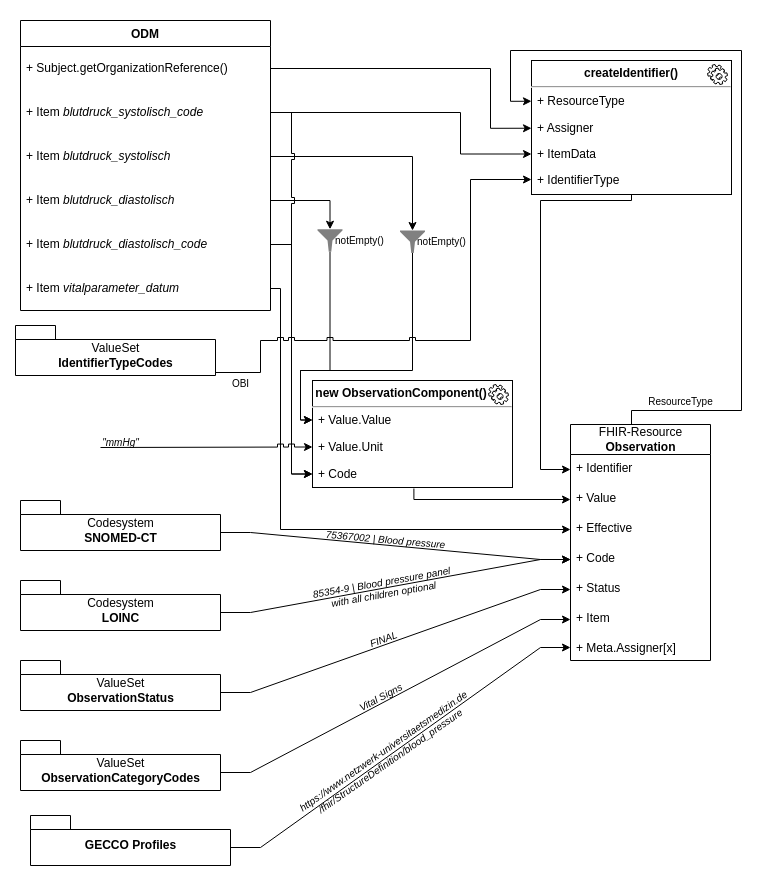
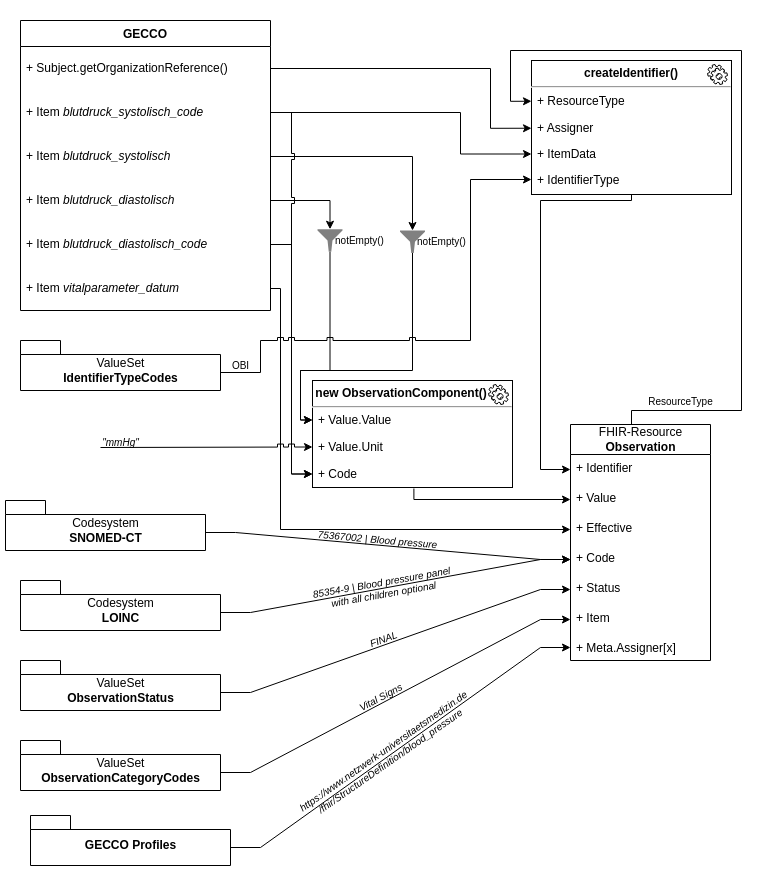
node "ODM": label "ODM" -> "GECCO"
node "ValueSet IdentifierTypeCodes": moved (116, 351) -> (121, 366)
node "Codesystem SNOMED-CT": moved (121, 526) -> (106, 526)
